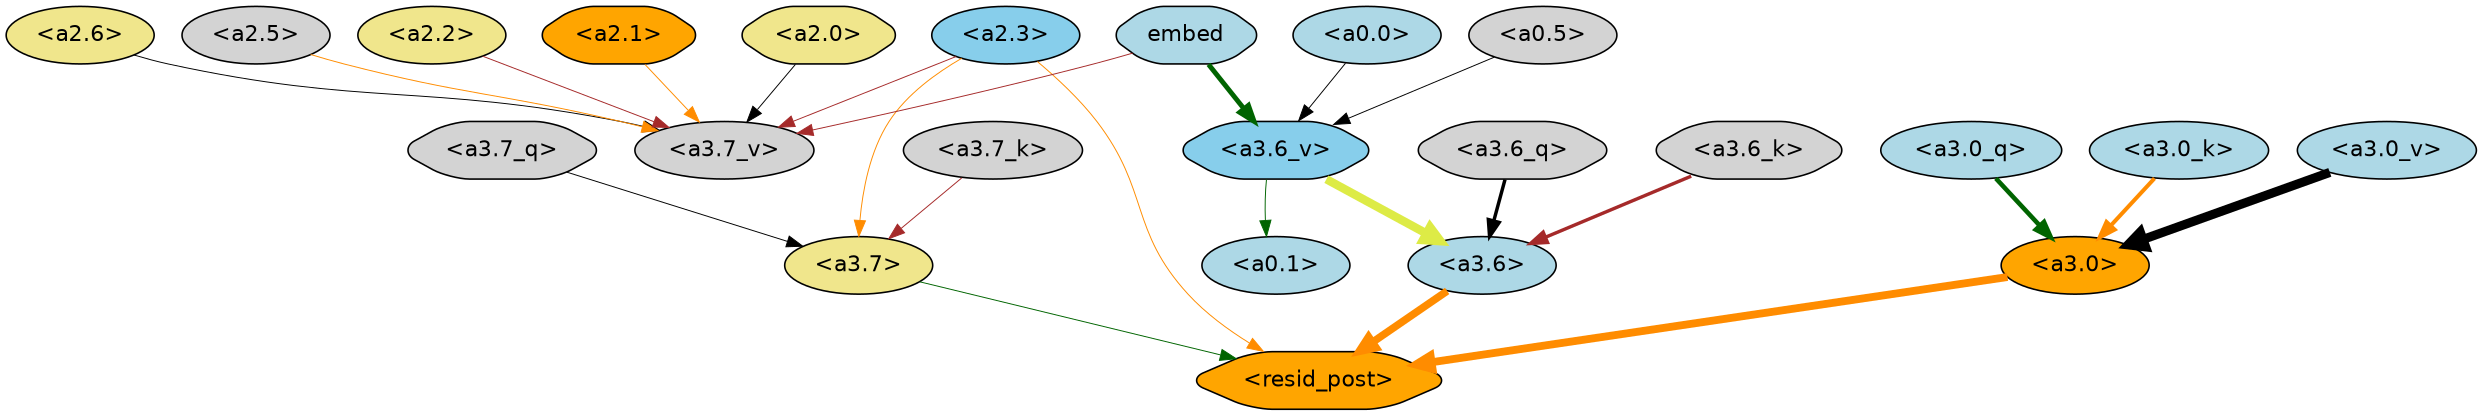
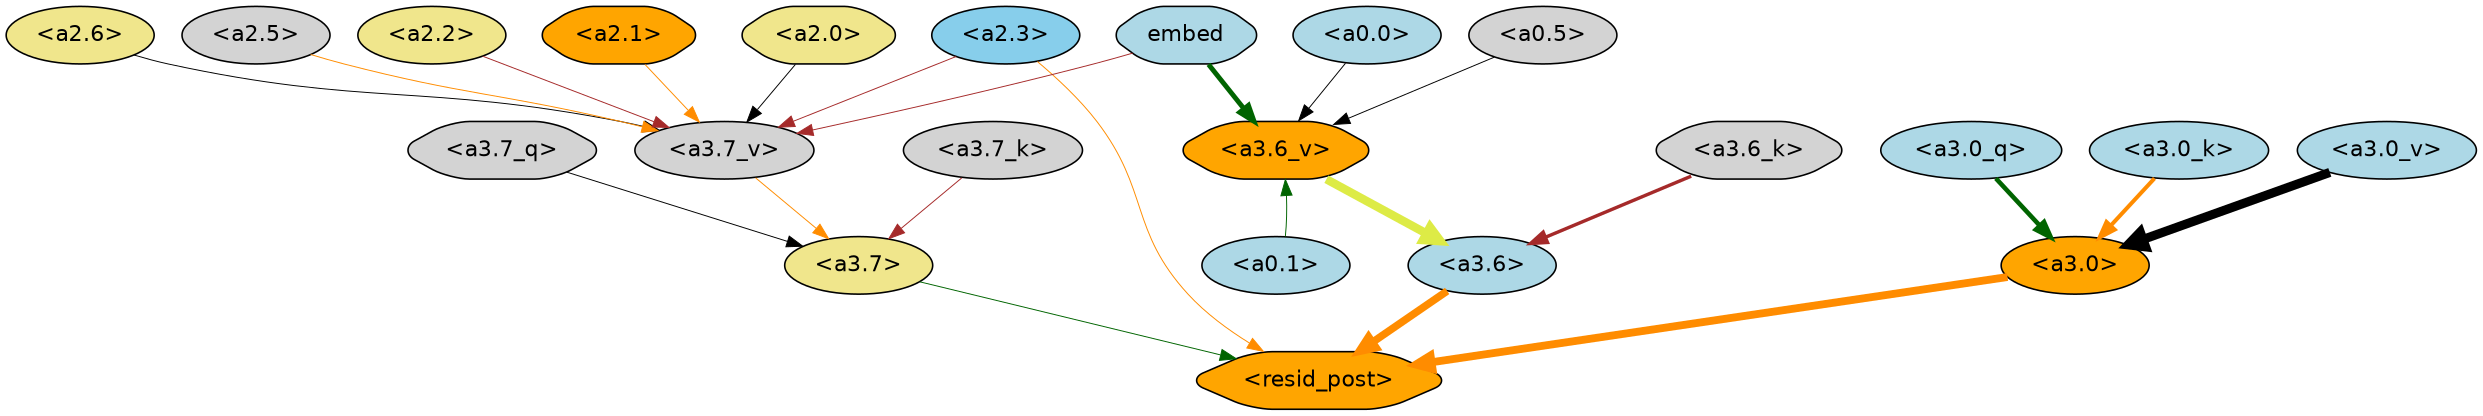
edge "<a2.3>" -> "<a3.7>": now "<a3.7_v>" -> "<a3.7>"
node "<a3.6_v>": fillcolor skyblue -> orange
node "<a3.6_q>": removed
edge "<a3.6_v>" -> "<a0.1>": reversed
